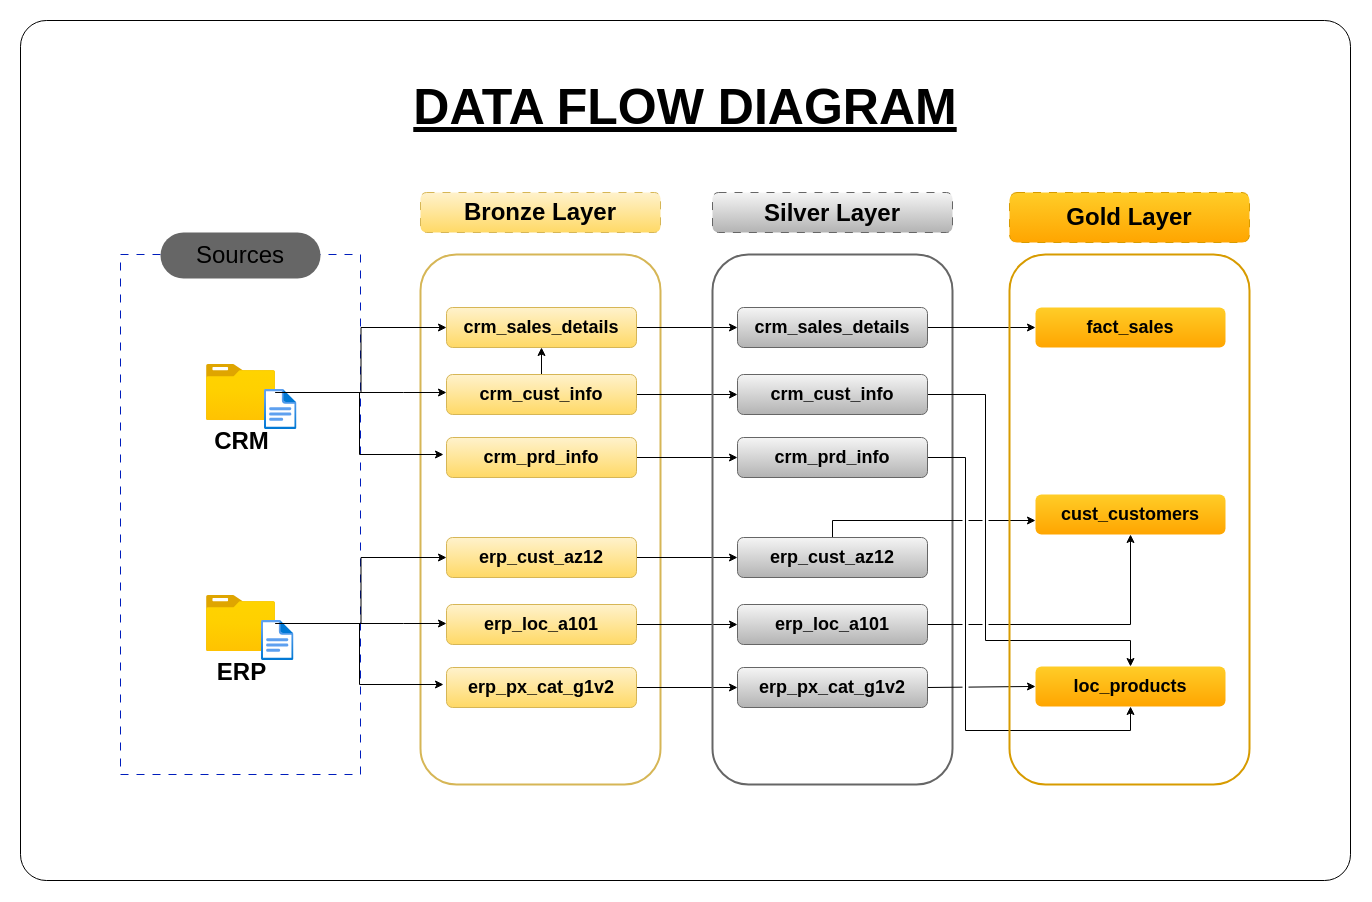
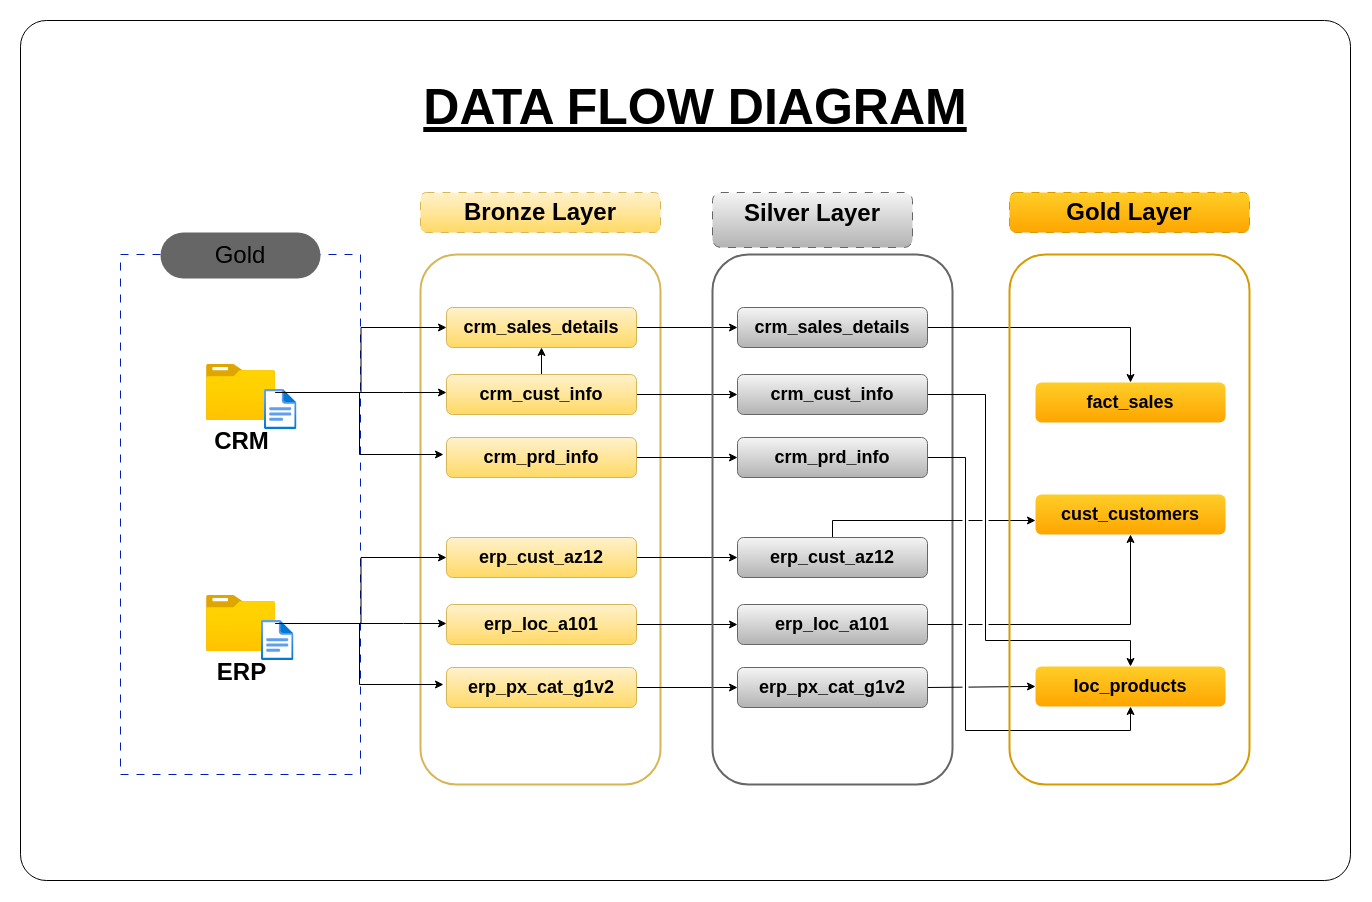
node "DATA FLOW DIAGRAM": moved (686, 106) -> (696, 106)
node "Silver Layer": size 240x40 -> 200x55
node "Gold Layer": size 240x50 -> 240x40
node "Sources": label "Sources" -> "Gold"
node "fact_sales": moved (1131, 328) -> (1131, 403)
